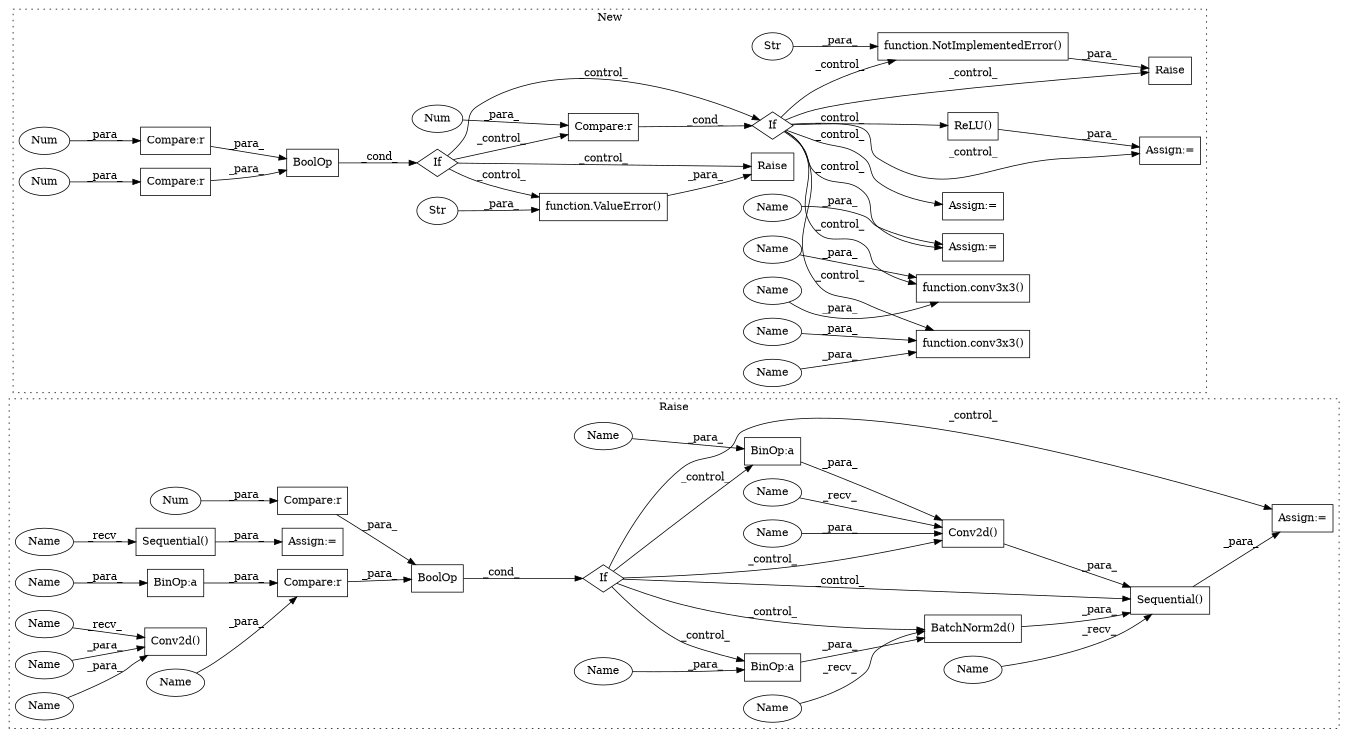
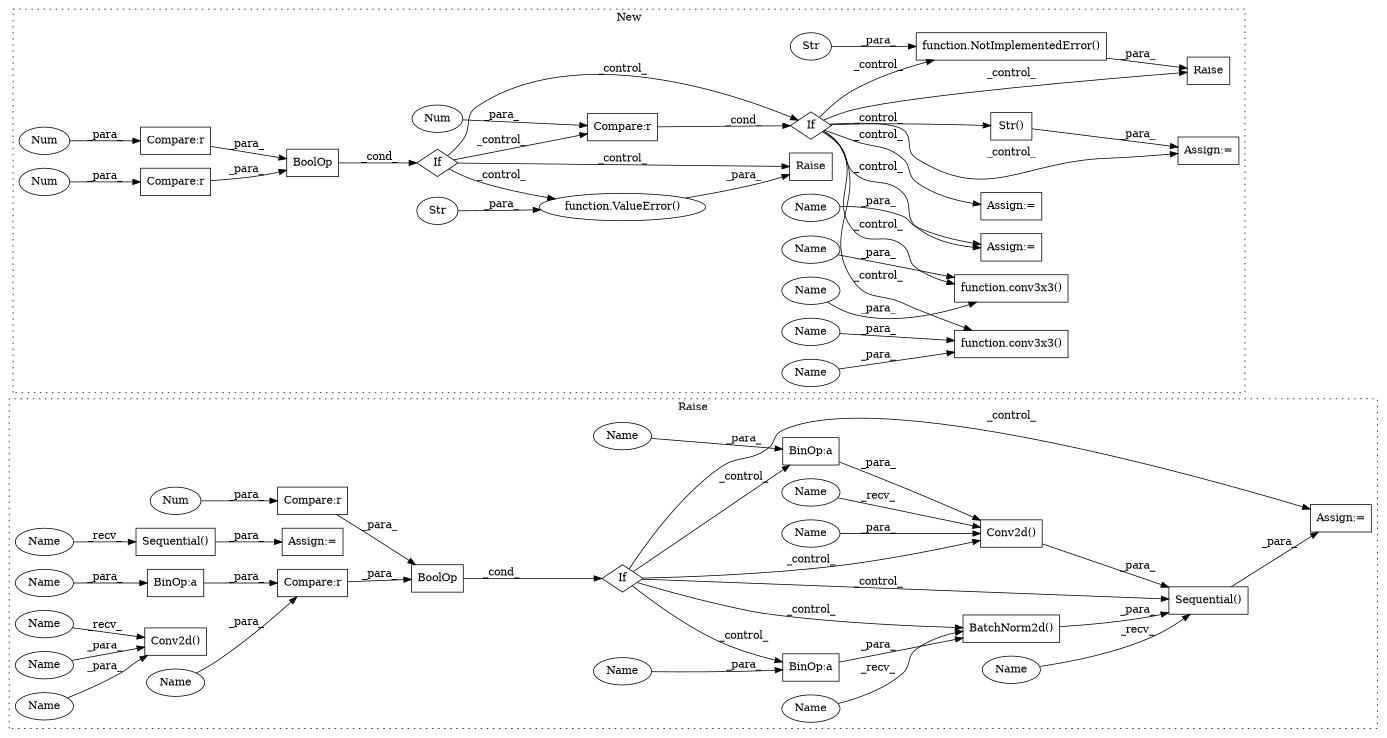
node "ReLU()": label "ReLU()" -> "Str()"
node "function.ValueError()": shape box -> ellipse
